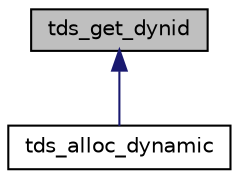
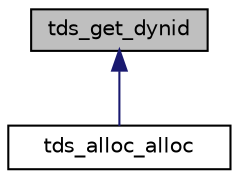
node "tds_alloc_dynamic": label "tds_alloc_dynamic" -> "tds_alloc_alloc"
